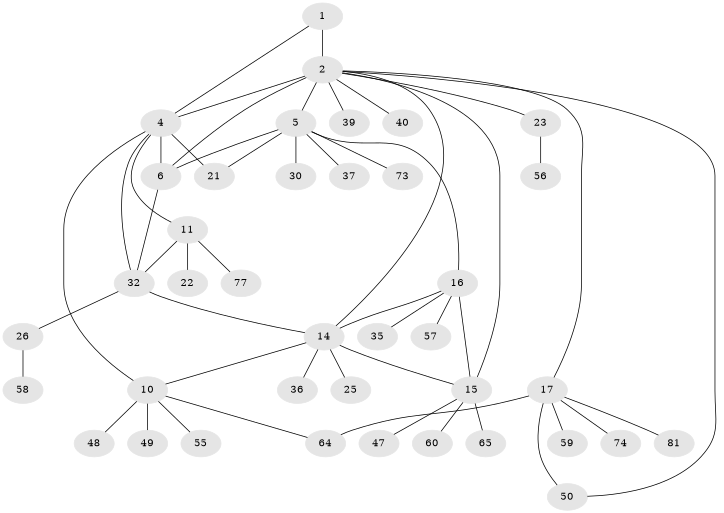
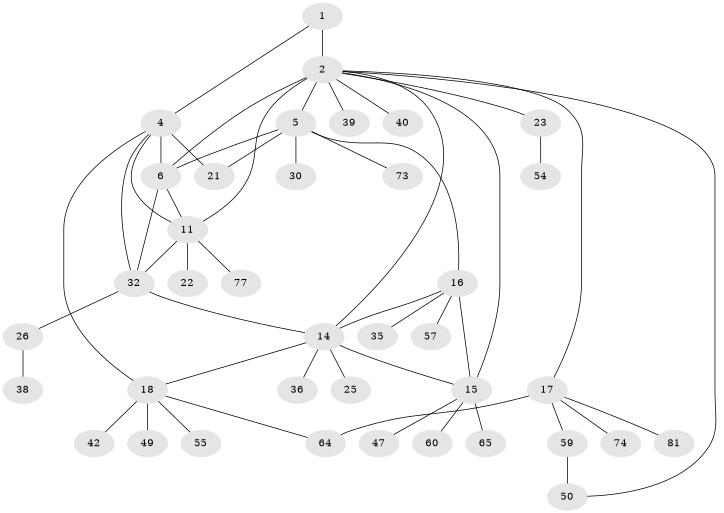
edge "2" -- "4": now "2" -- "11"
node "37": removed
node "56": label "56" -> "54"
edge "6" -- "11": added
node "58": label "58" -> "38"
node "10": label "10" -> "18"
node "48": label "48" -> "42"
edge "17" -- "50": now "59" -- "50"
